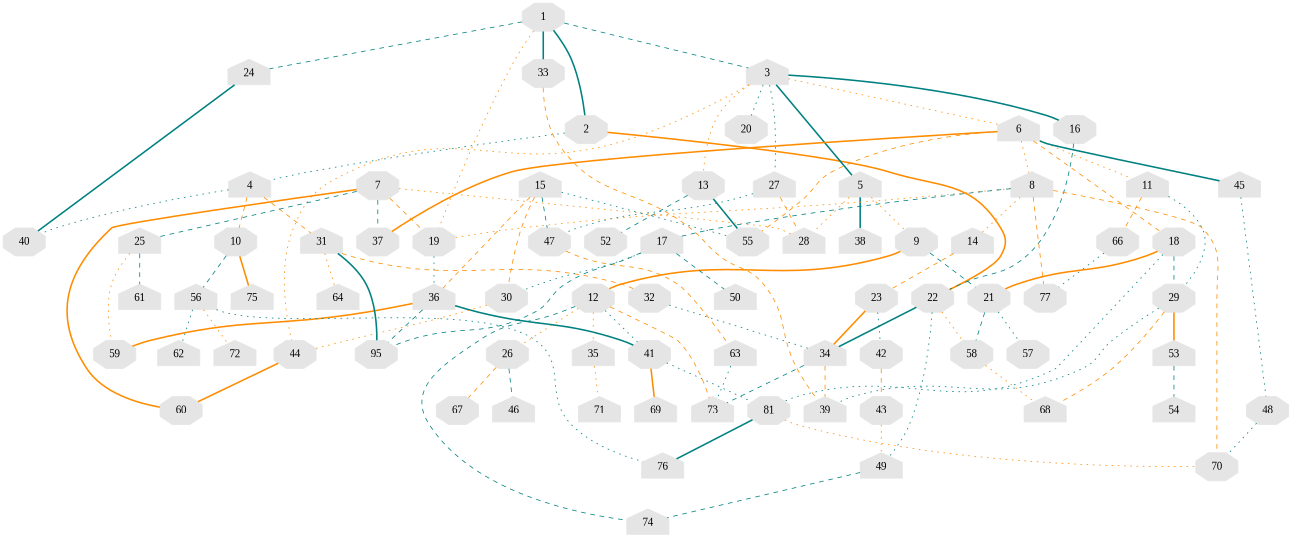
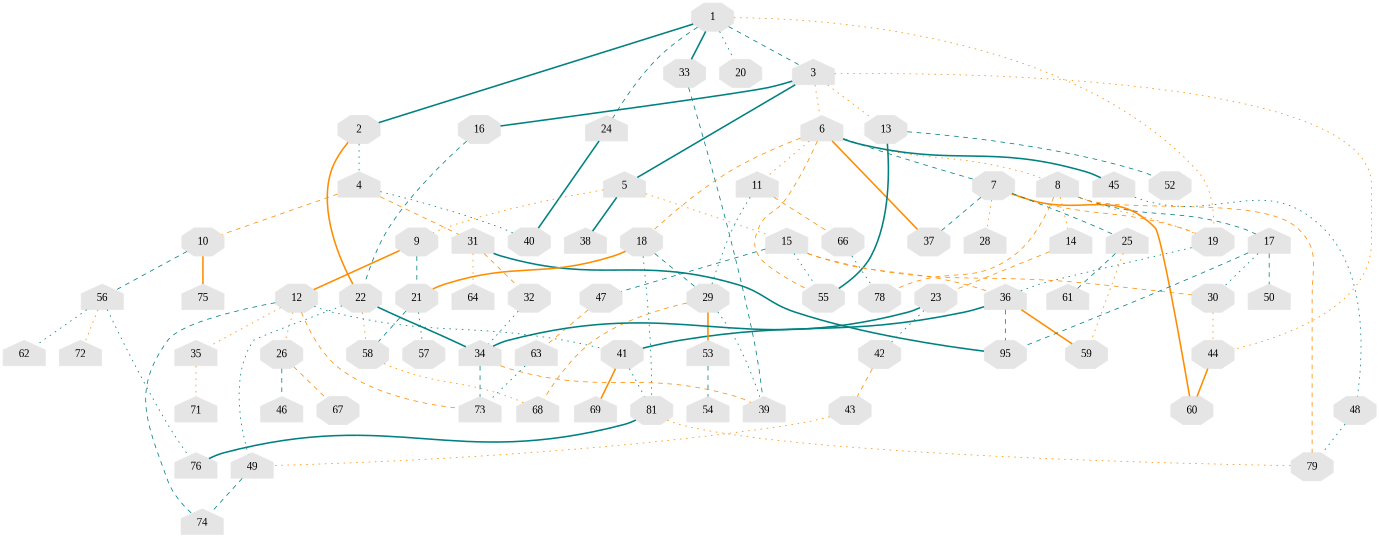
edge "3" -- "20": now "1" -- "20"
edge "6" -- "7": added
node "27": removed
edge "5" -- "28": now "5" -- "15"
edge "33" -- "39": color darkorange -> teal
node "77": label "77" -> "78"
edge "23" -- "34": color darkorange -> teal
node "70": label "70" -> "79"
